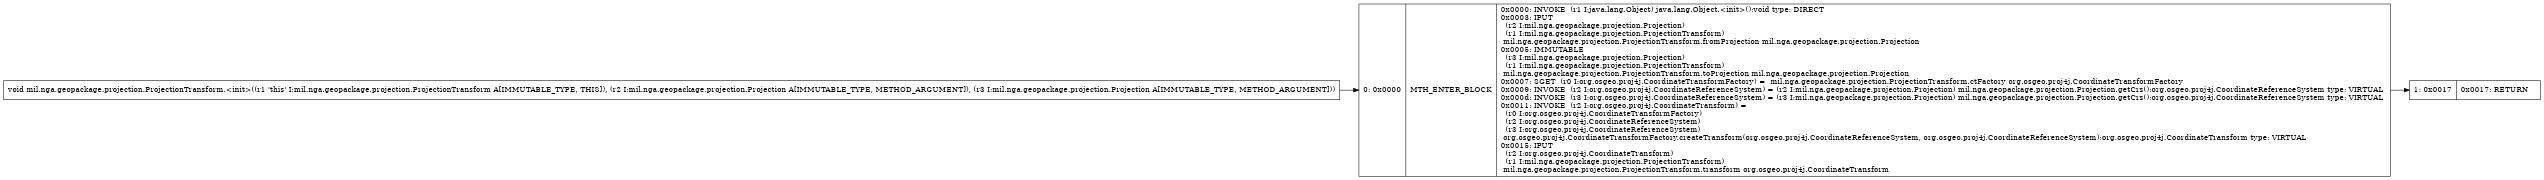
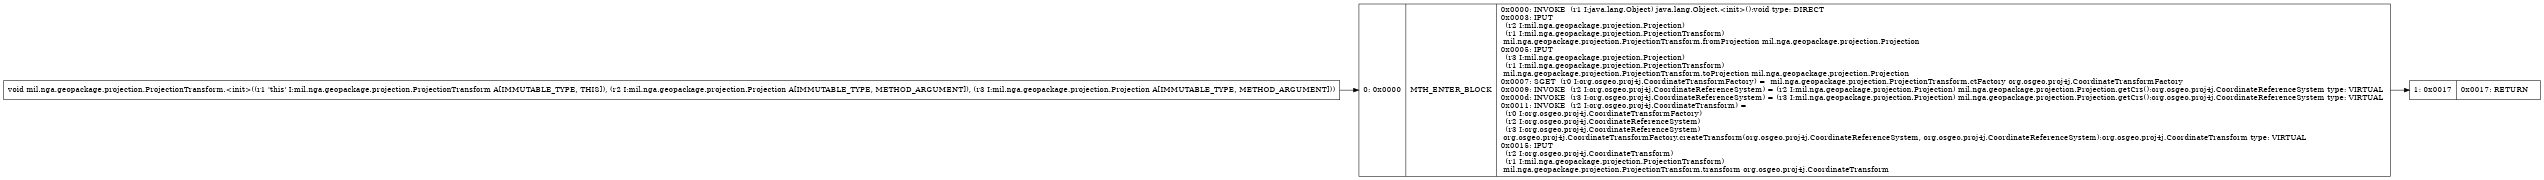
node "0: 0x0000": text "0x0005: IMMUTABLE" -> "0x0005: IPUT"
